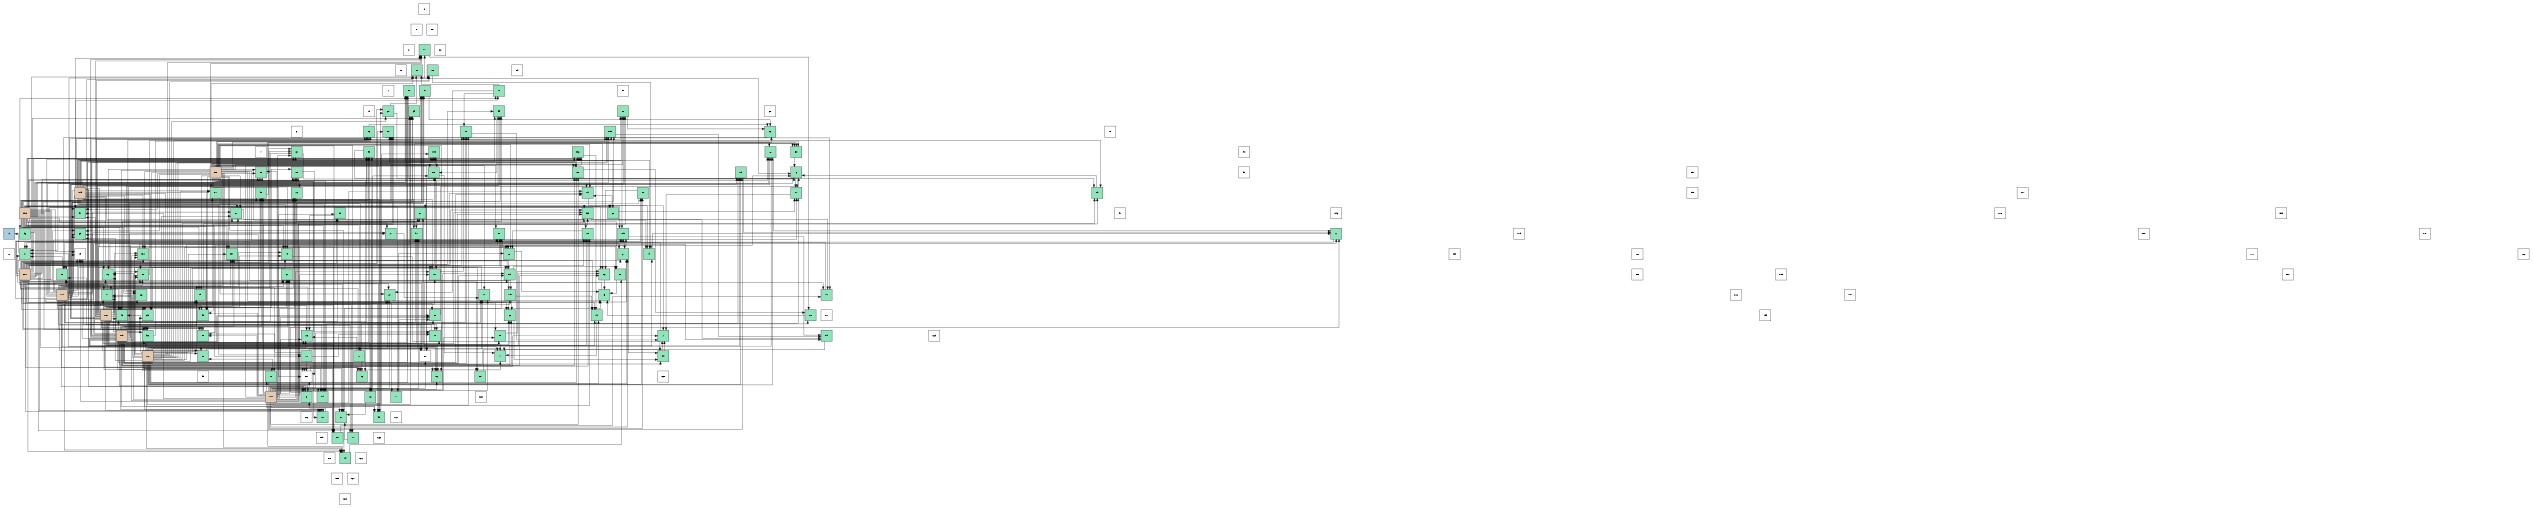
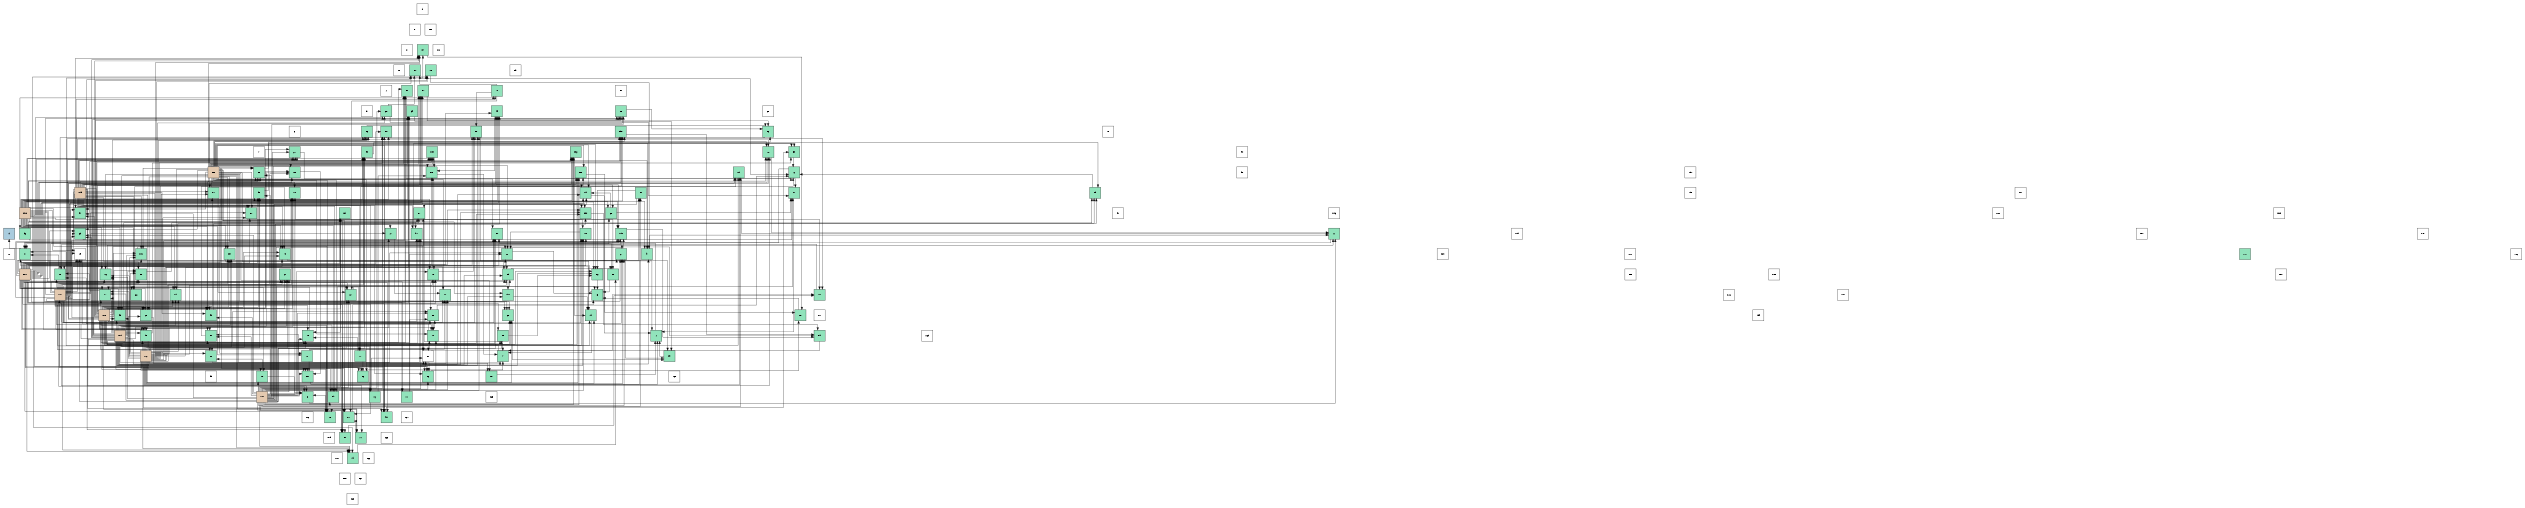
edge "109" -> "73": removed
node "144": fillcolor #ffffff -> #91e3bb
edge "111" -> "36": reversed
node "22": fillcolor #ffffff -> #91e3bb
edge "110" -> "8": now "95" -> "8"
